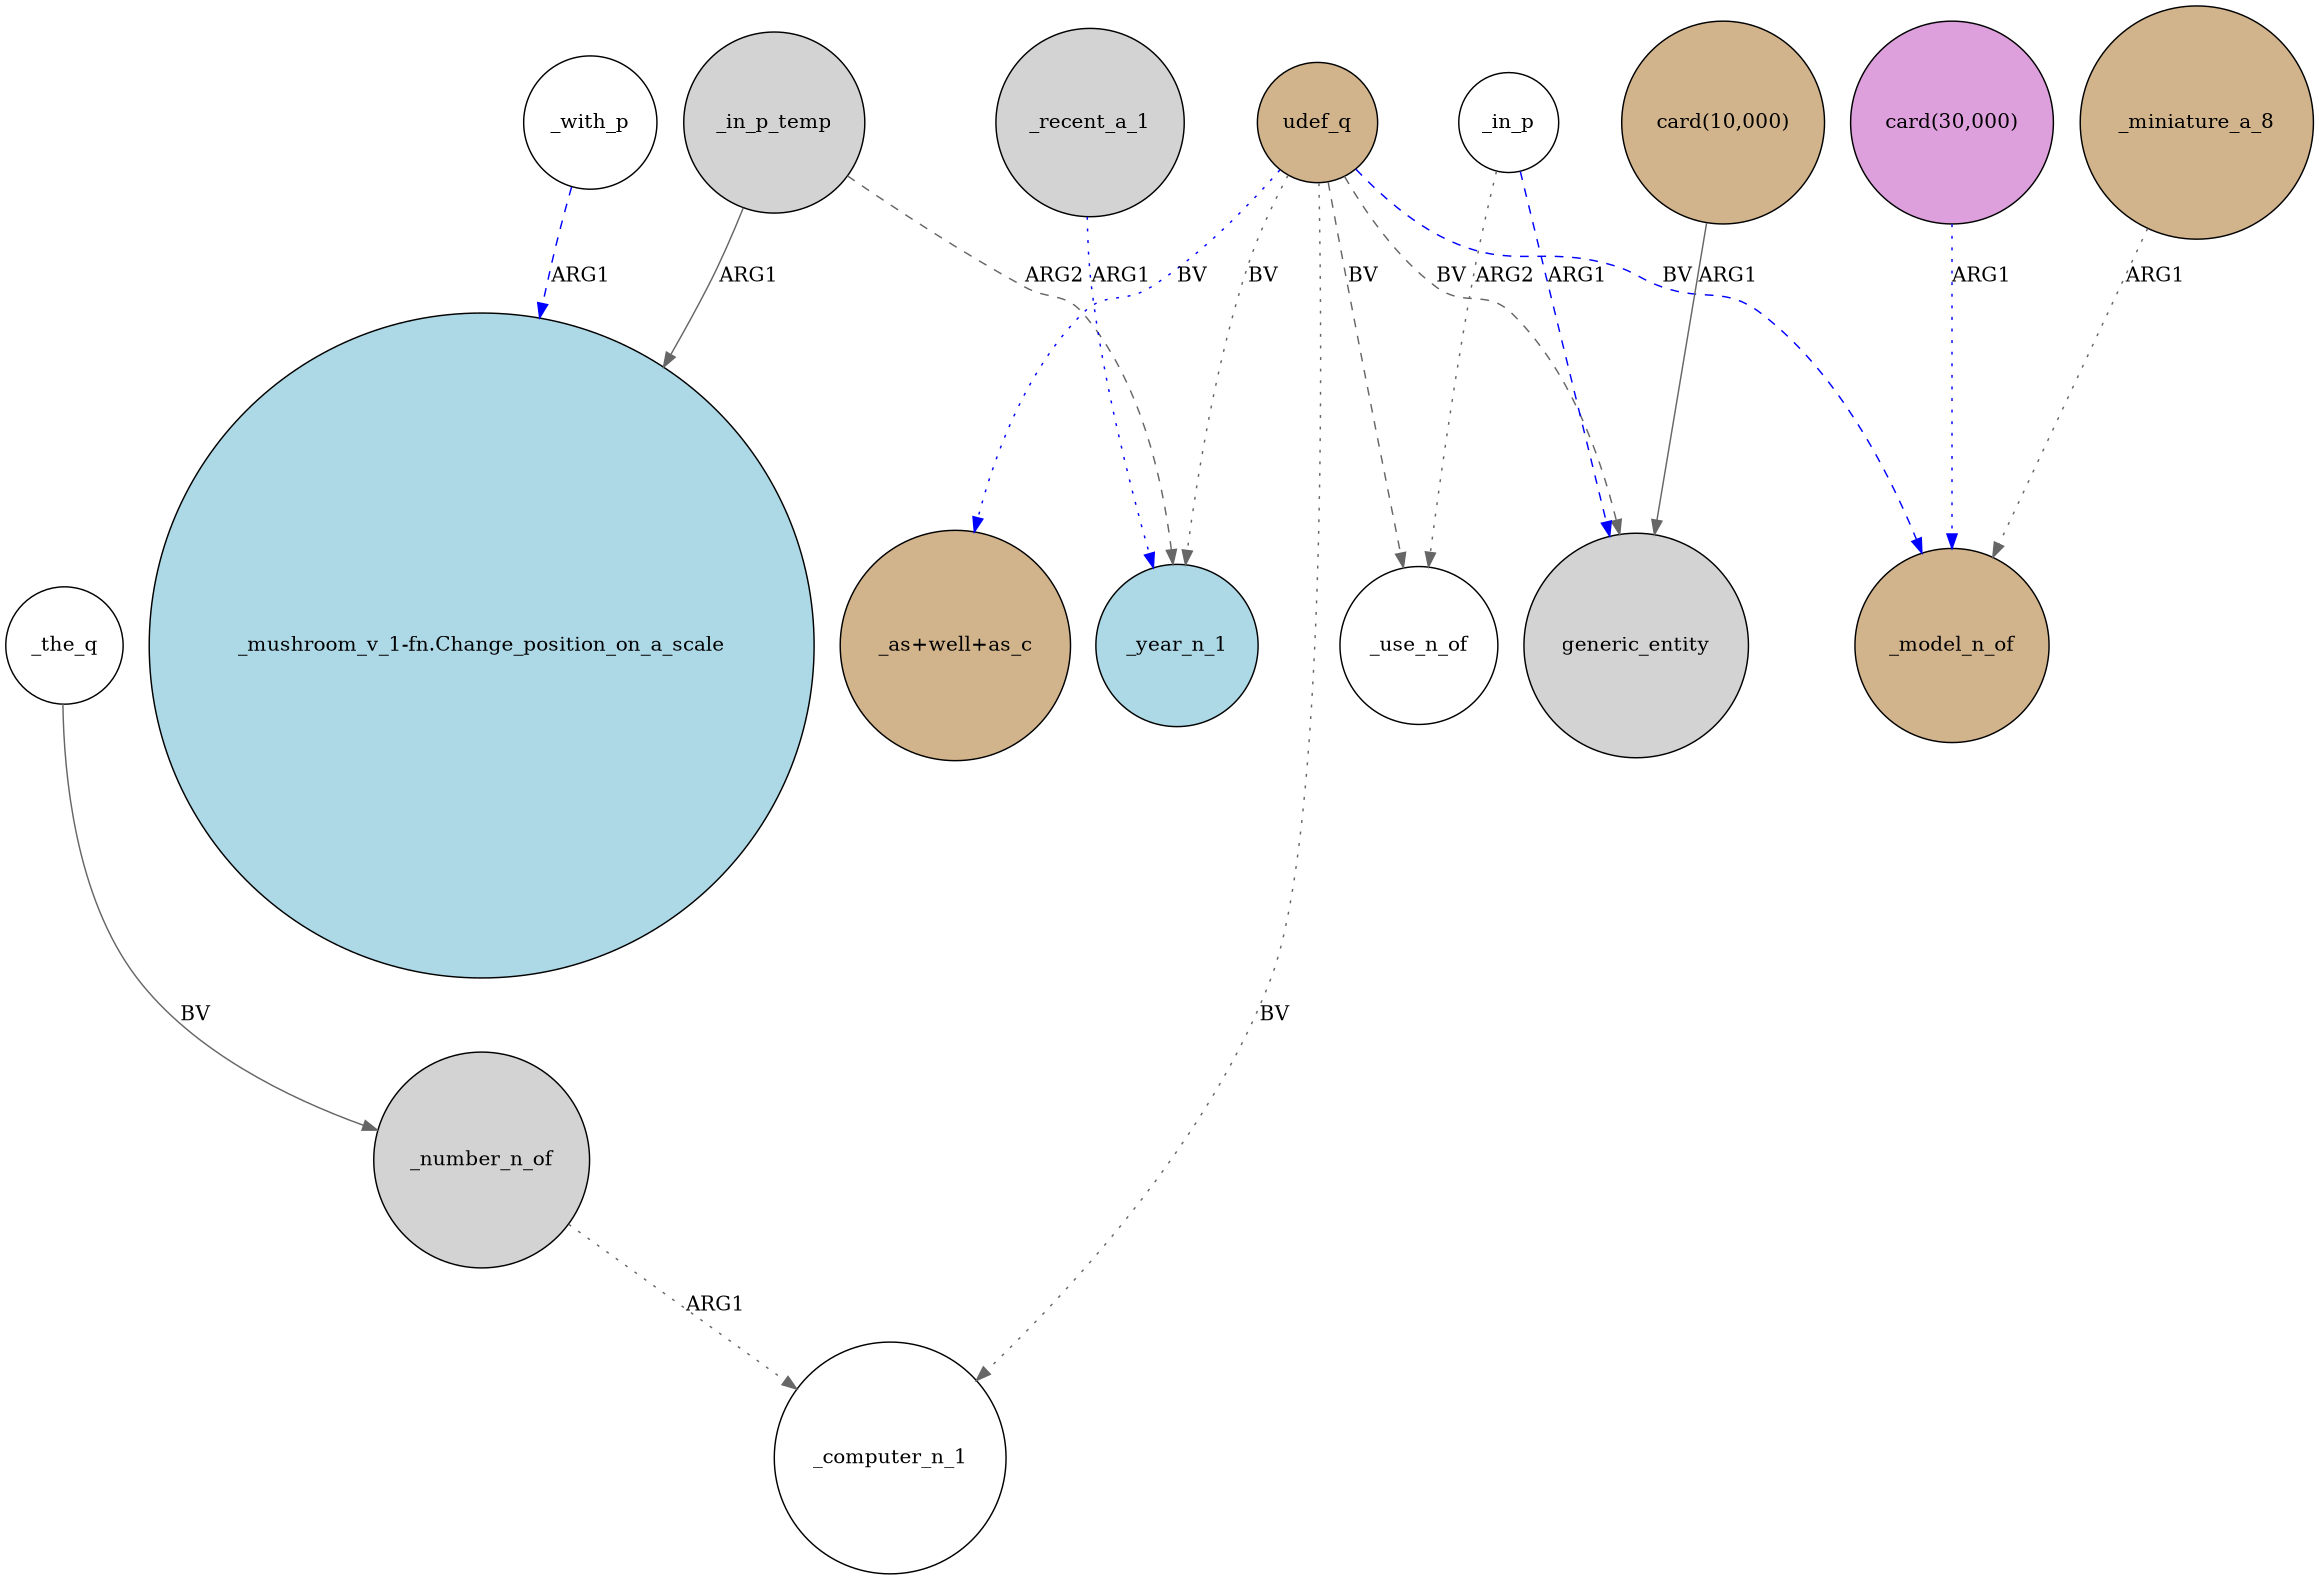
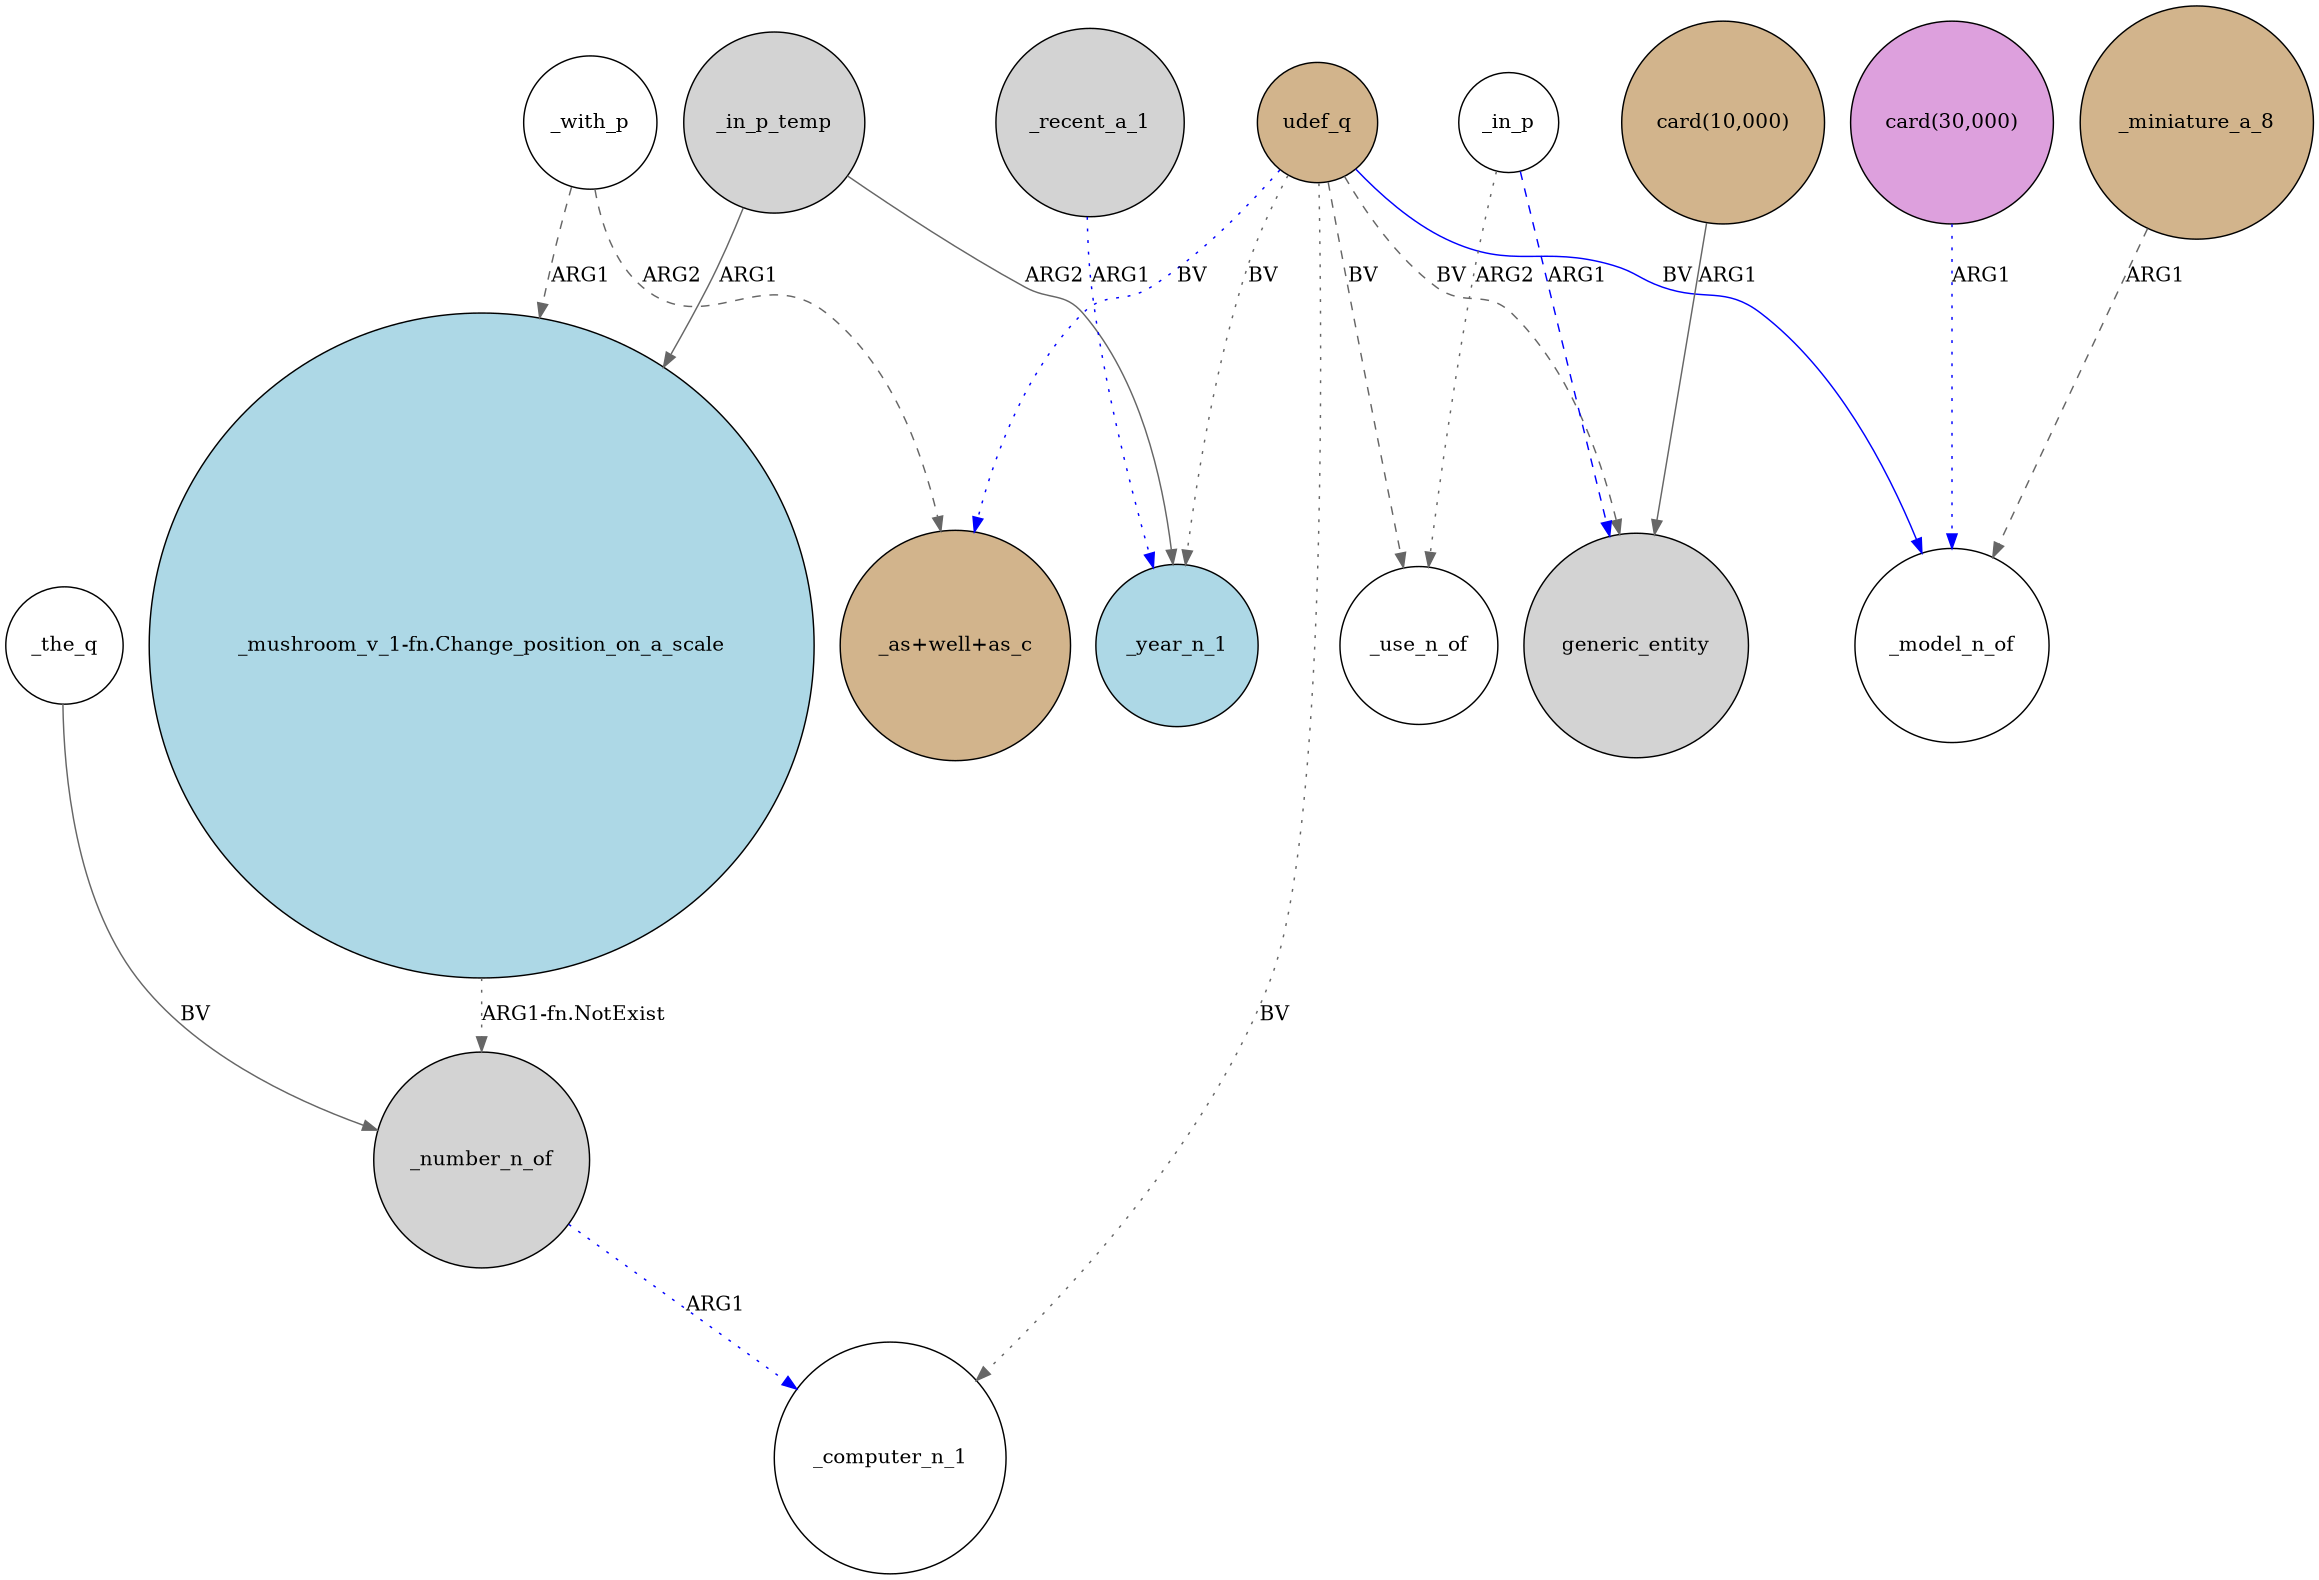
edge "_with_p" -> "_mushroom_v_1-fn.Change_position_on_a_scale": color blue -> gray40
edge "udef_q" -> "_model_n_of": style dashed -> solid
edge "_with_p" -> "_as+well+as_c": added, label "ARG2"
edge "_in_p_temp" -> "_year_n_1": style dashed -> solid
edge "_miniature_a_8" -> "_model_n_of": style dotted -> dashed
node "_model_n_of": fillcolor tan -> white
edge "_mushroom_v_1-fn.Change_position_on_a_scale" -> "_number_n_of": added, label "ARG1-fn.NotExist"
edge "_number_n_of" -> "_computer_n_1": color gray40 -> blue
